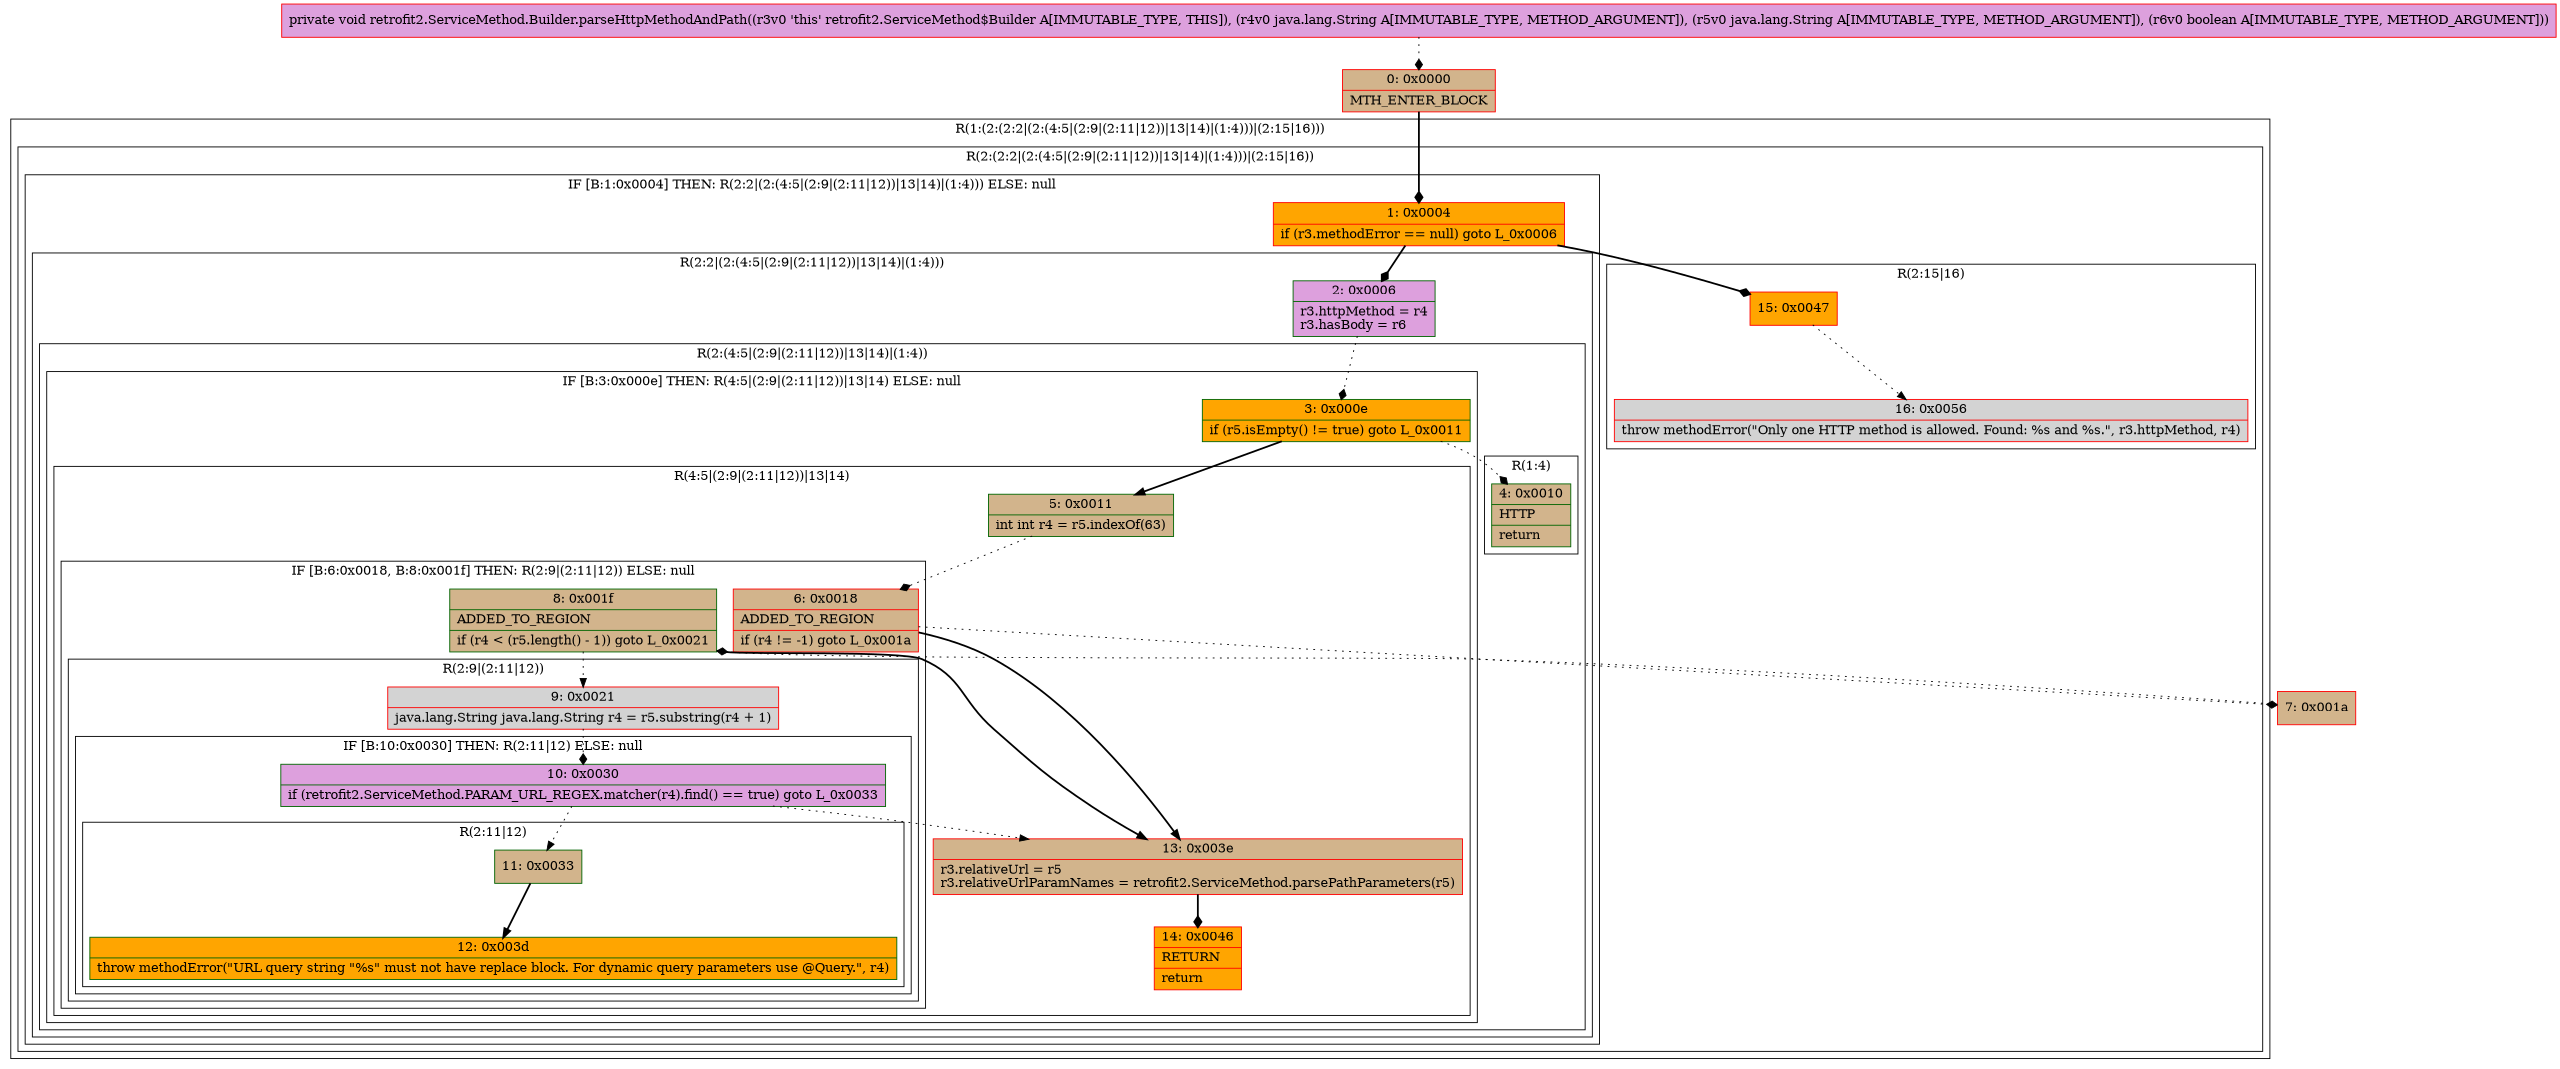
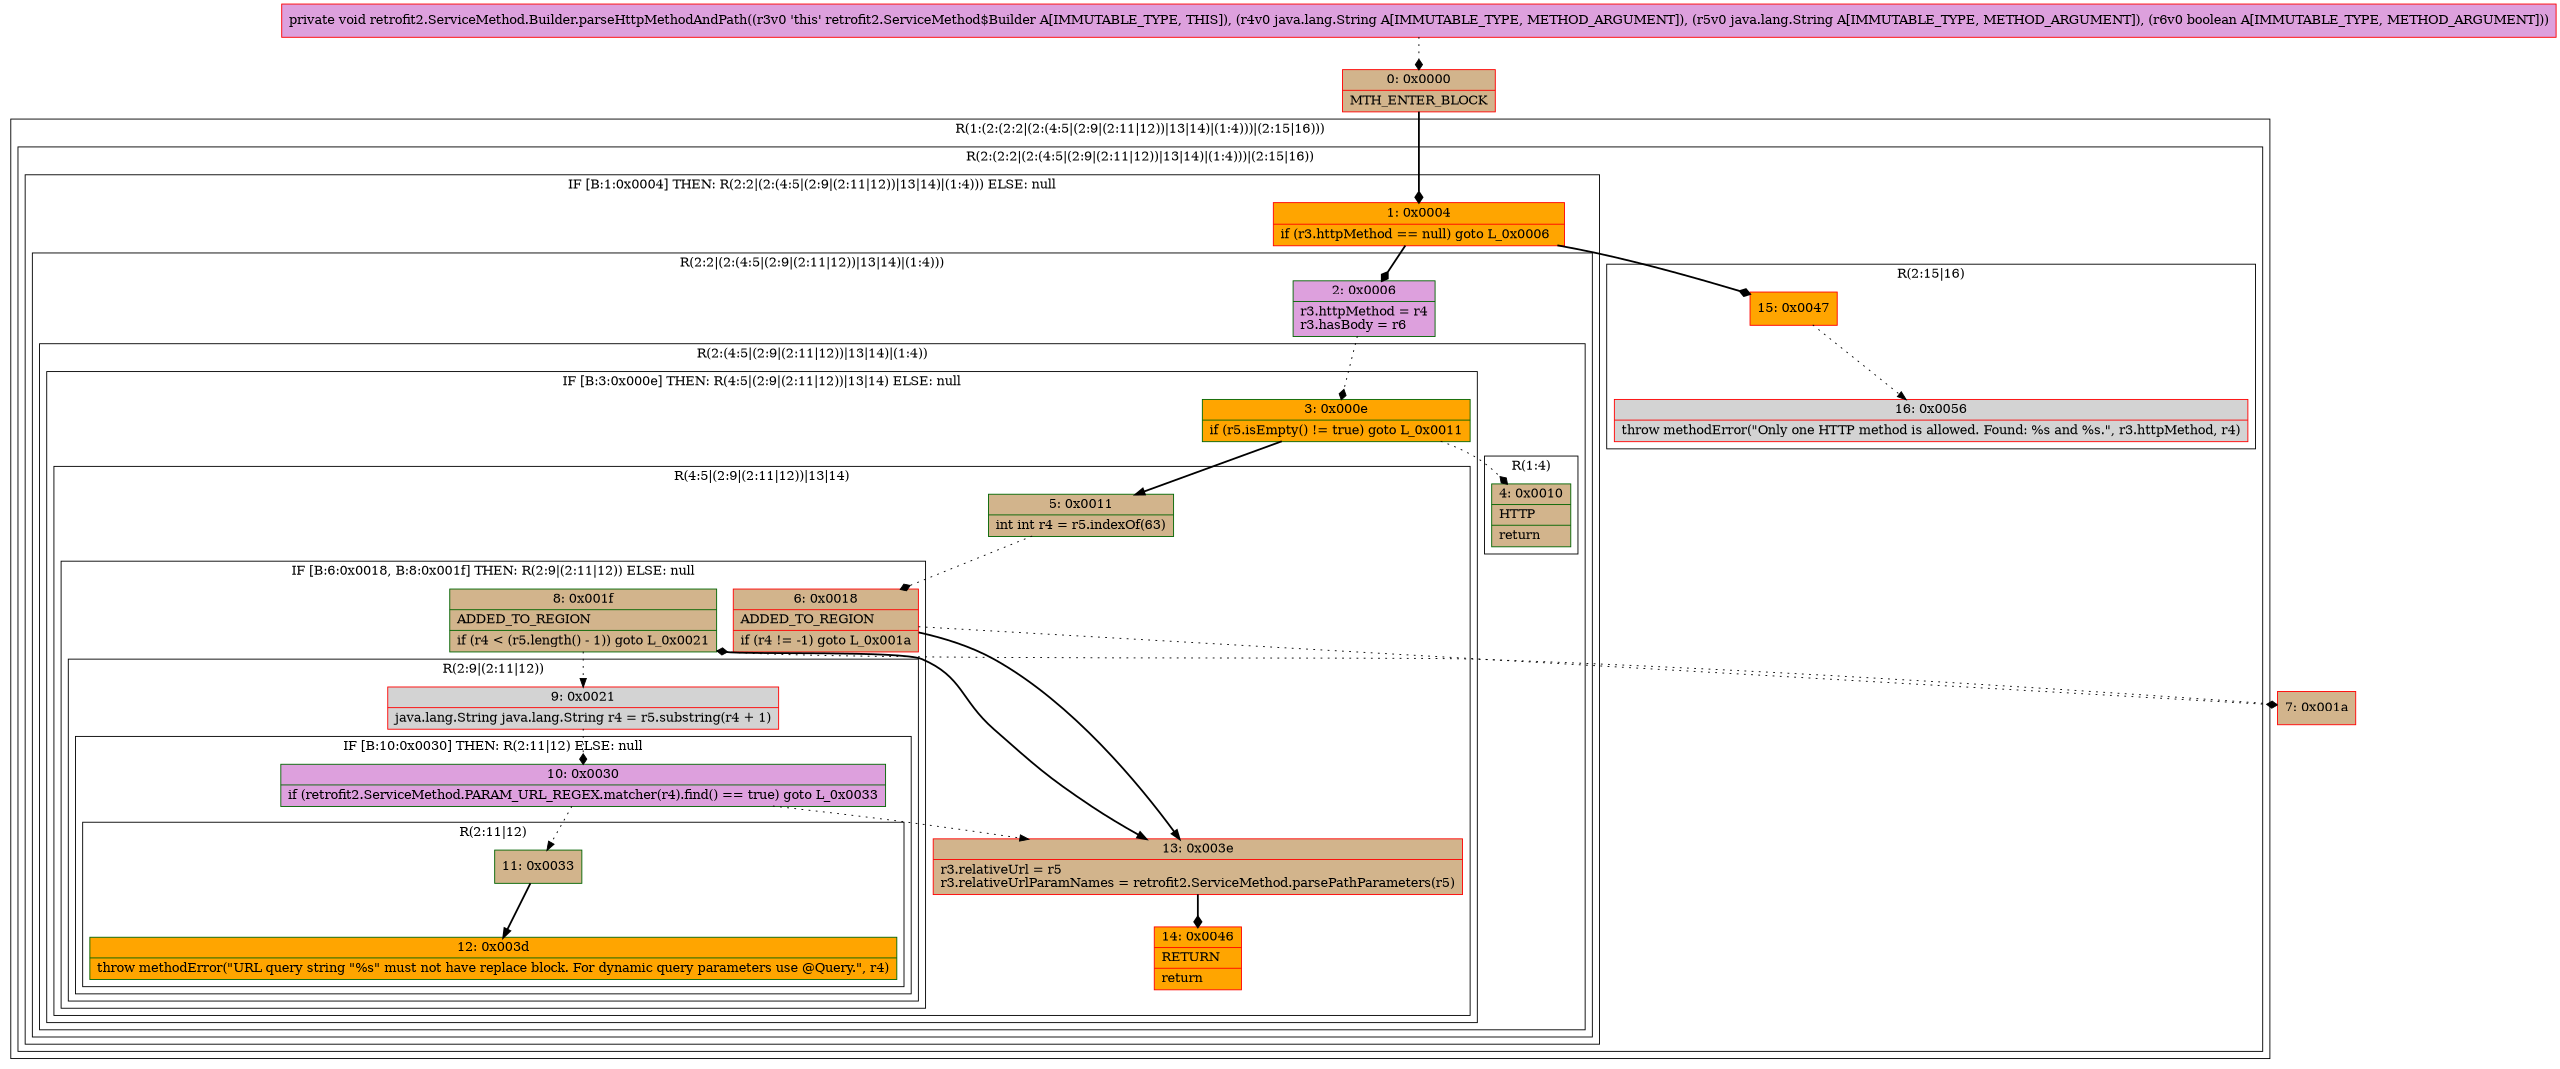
node "1: 0x0004": text "if (r3.methodError == null) goto L_0x0006" -> "if (r3.httpMethod == null) goto L_0x0006"
